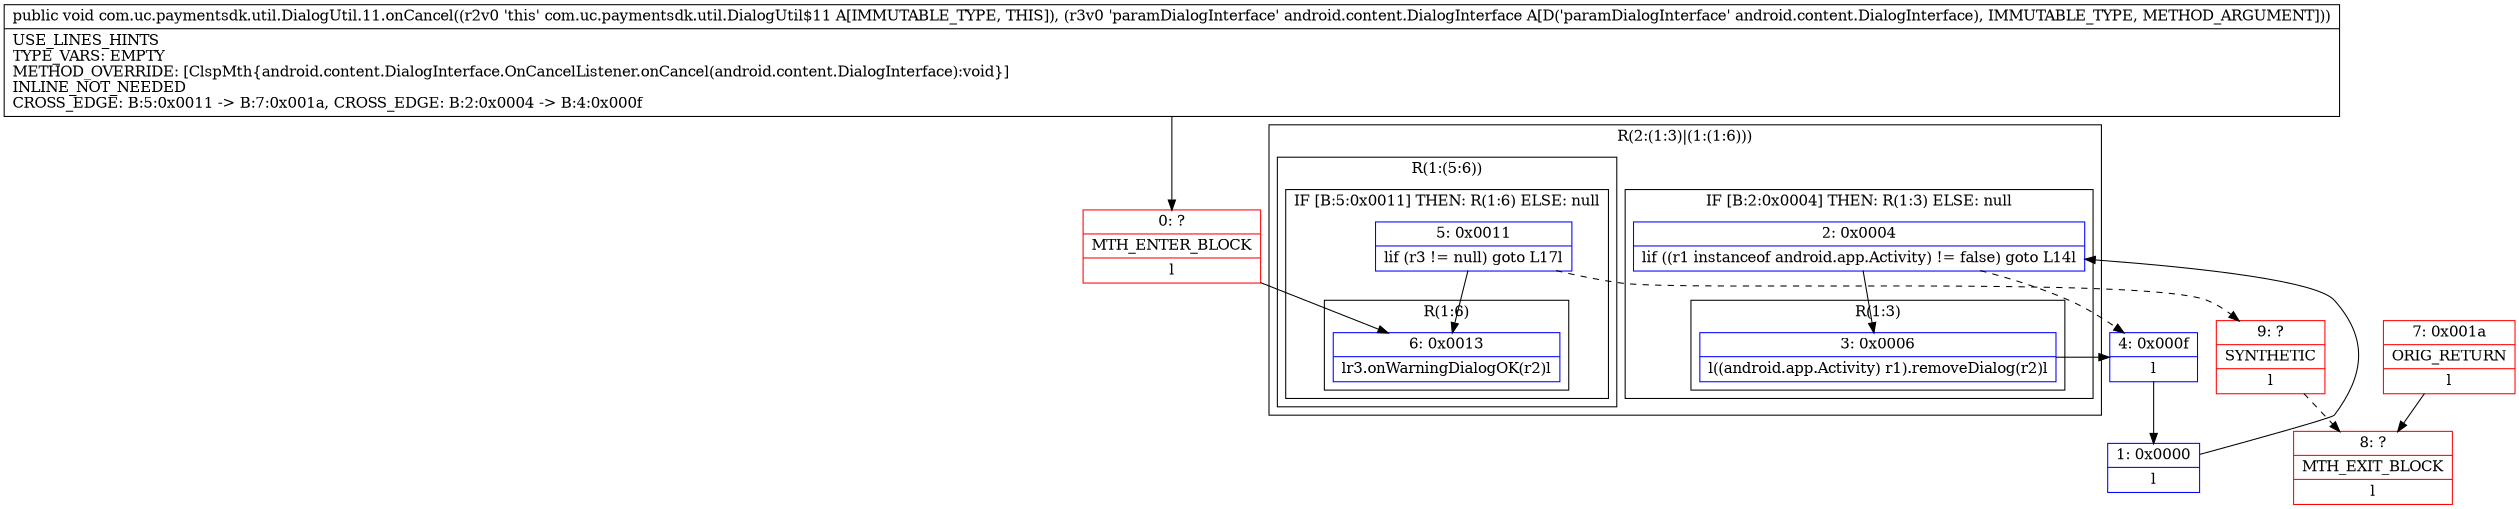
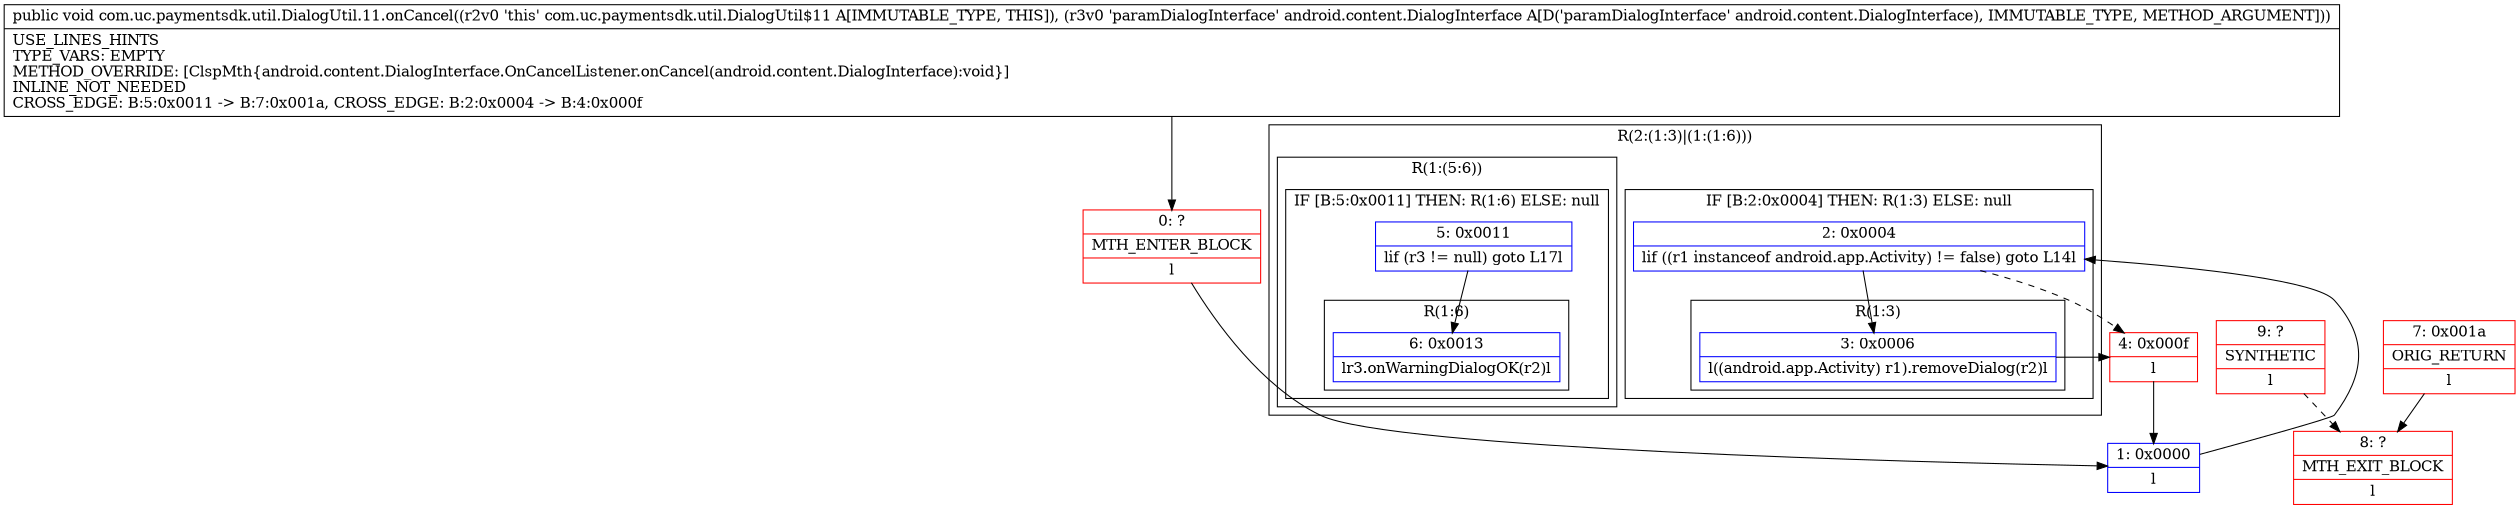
edge "5: 0x0011" -> "9: ?": removed
edge "0: ?" -> "6: 0x0013": now "0: ?" -> "1: 0x0000"
node "4: 0x000f": color blue -> red
